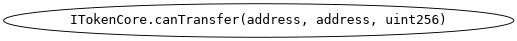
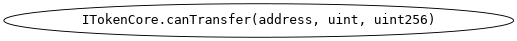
node "ITokenCore.canTransfer(address, address, uint256)": label "ITokenCore.canTransfer(address, address, uint256)" -> "ITokenCore.canTransfer(address, uint, uint256)"
